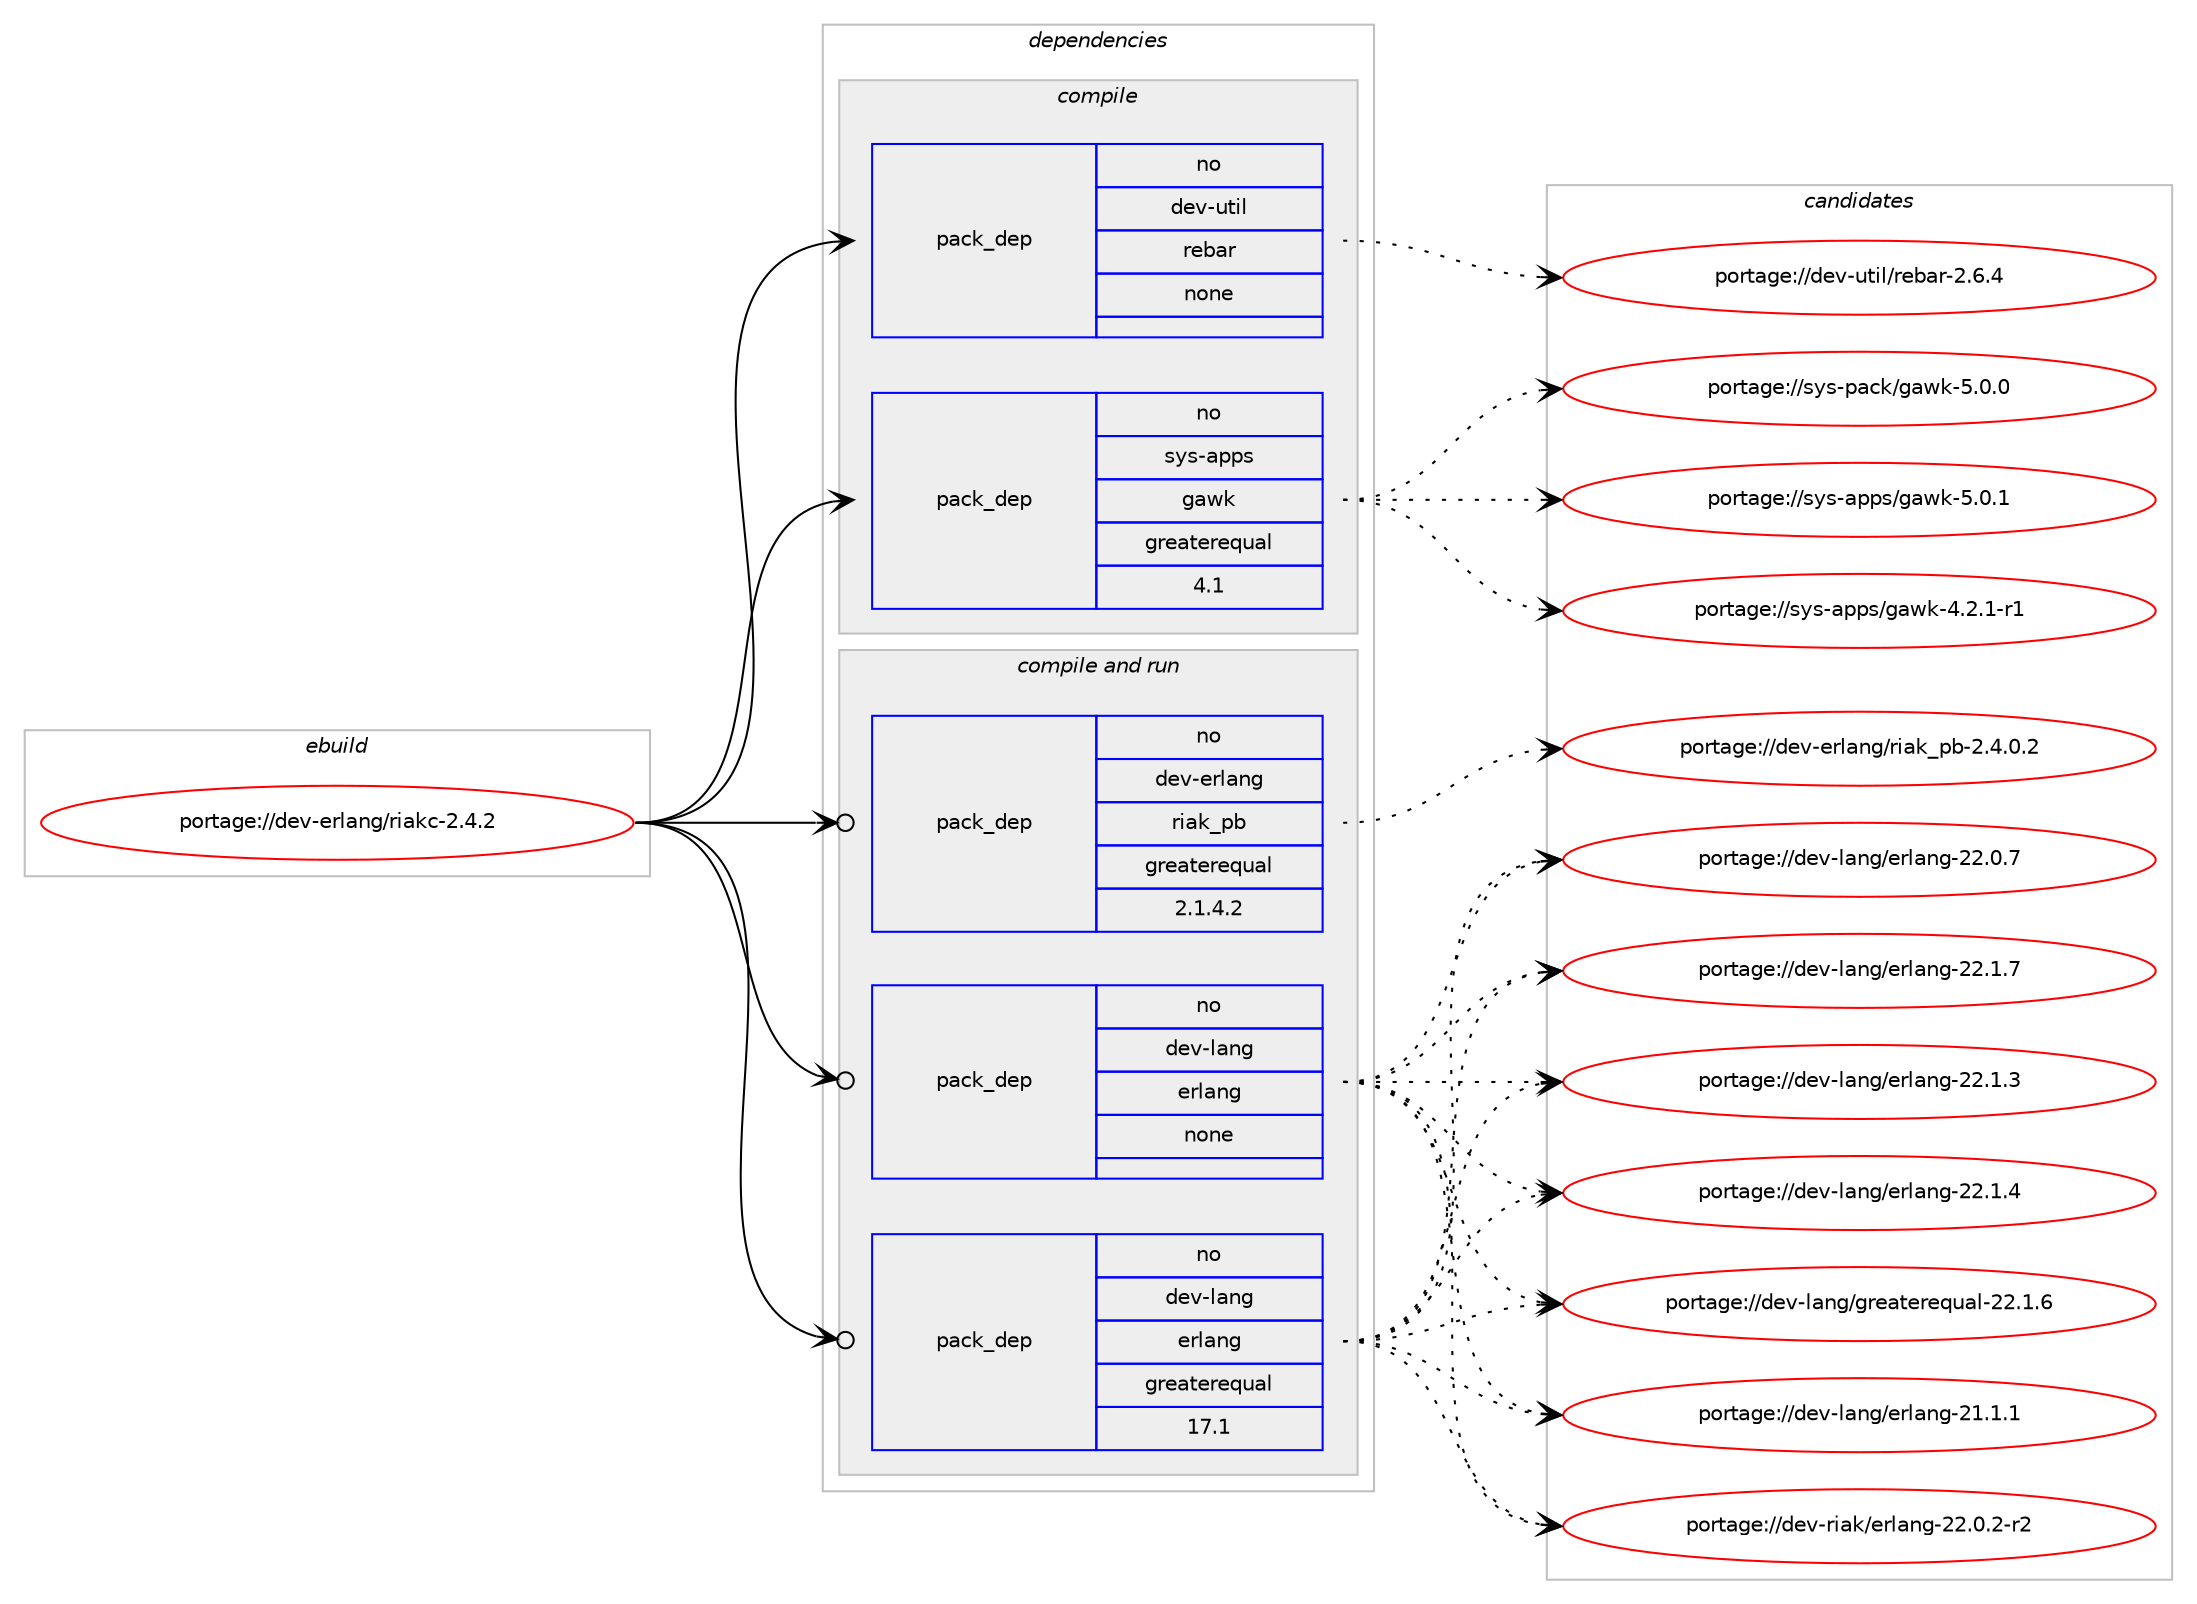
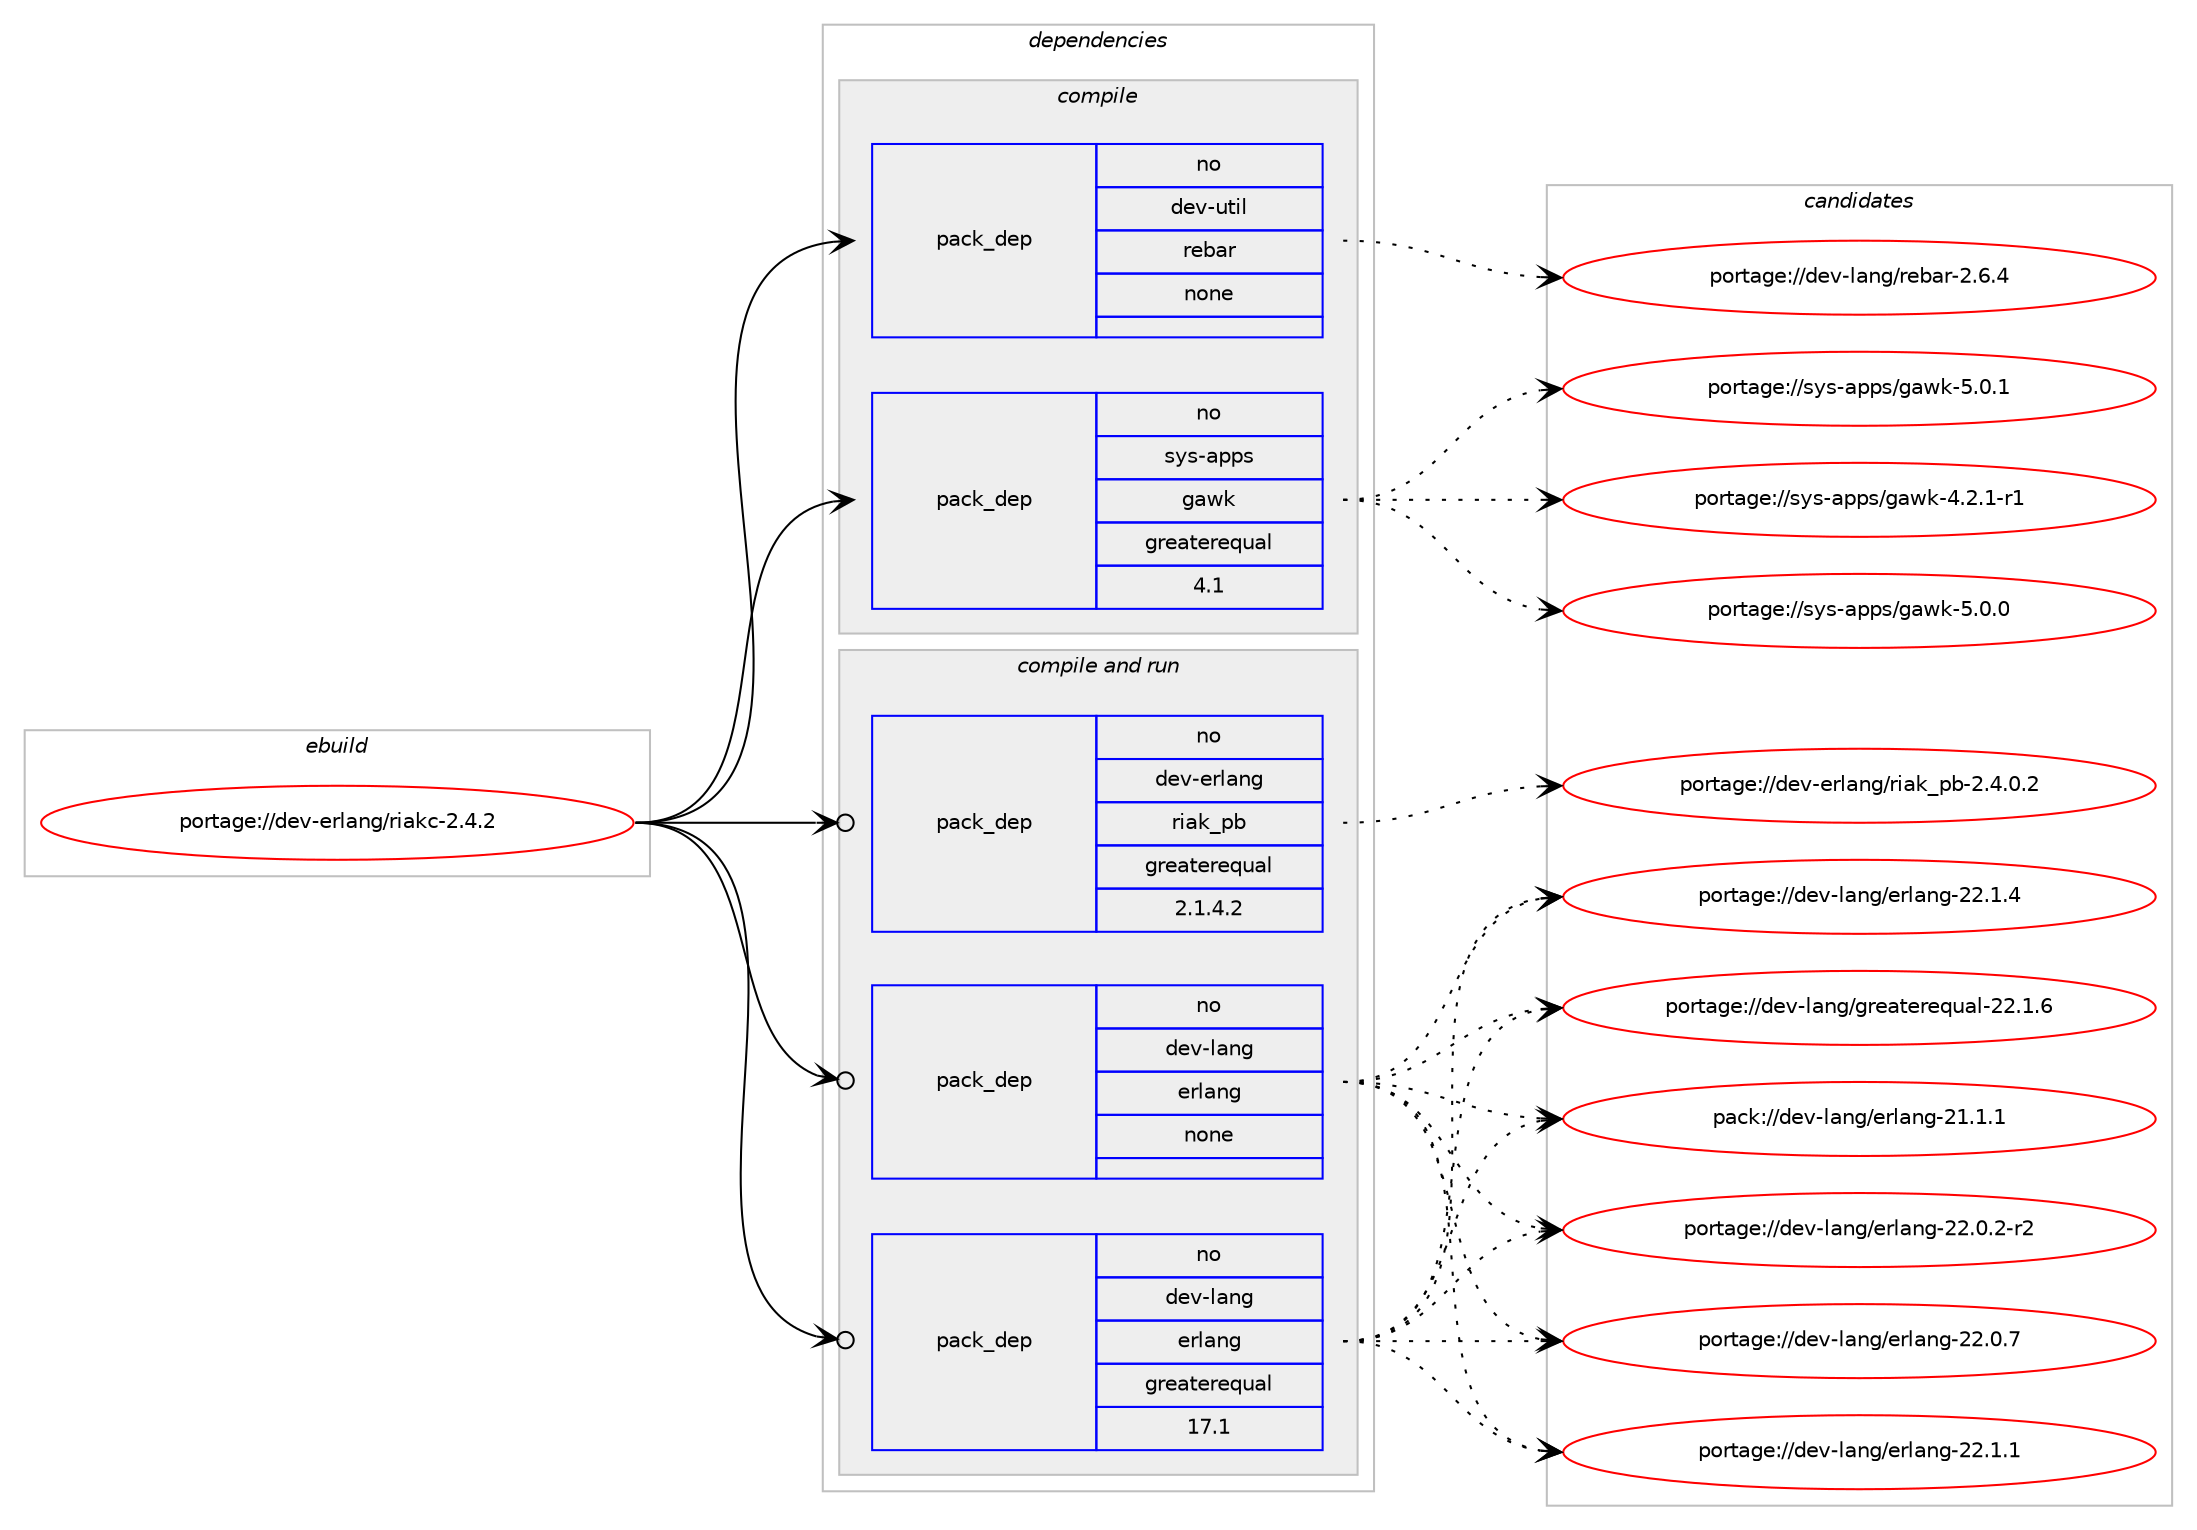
node "portage://dev-util/rebar-2.6.4": label "portage://dev-util/rebar-2.6.4" -> "portage://dev-lang/rebar-2.6.4"
node "portage://sys-pack/gawk-5.0.0": label "portage://sys-pack/gawk-5.0.0" -> "portage://sys-apps/gawk-5.0.0"
node "portage://dev-lang/erlang-22.1.7": label "portage://dev-lang/erlang-22.1.7" -> "portage://dev-lang/erlang-22.1.1"
node "portage://dev-lang/erlang-22.1.3": removed
node "portage://dev-lang/erlang-21.1.1": label "portage://dev-lang/erlang-21.1.1" -> "pack://dev-lang/erlang-21.1.1"
node "portage://dev-riak/erlang-22.0.2-r2": label "portage://dev-riak/erlang-22.0.2-r2" -> "portage://dev-lang/erlang-22.0.2-r2"
